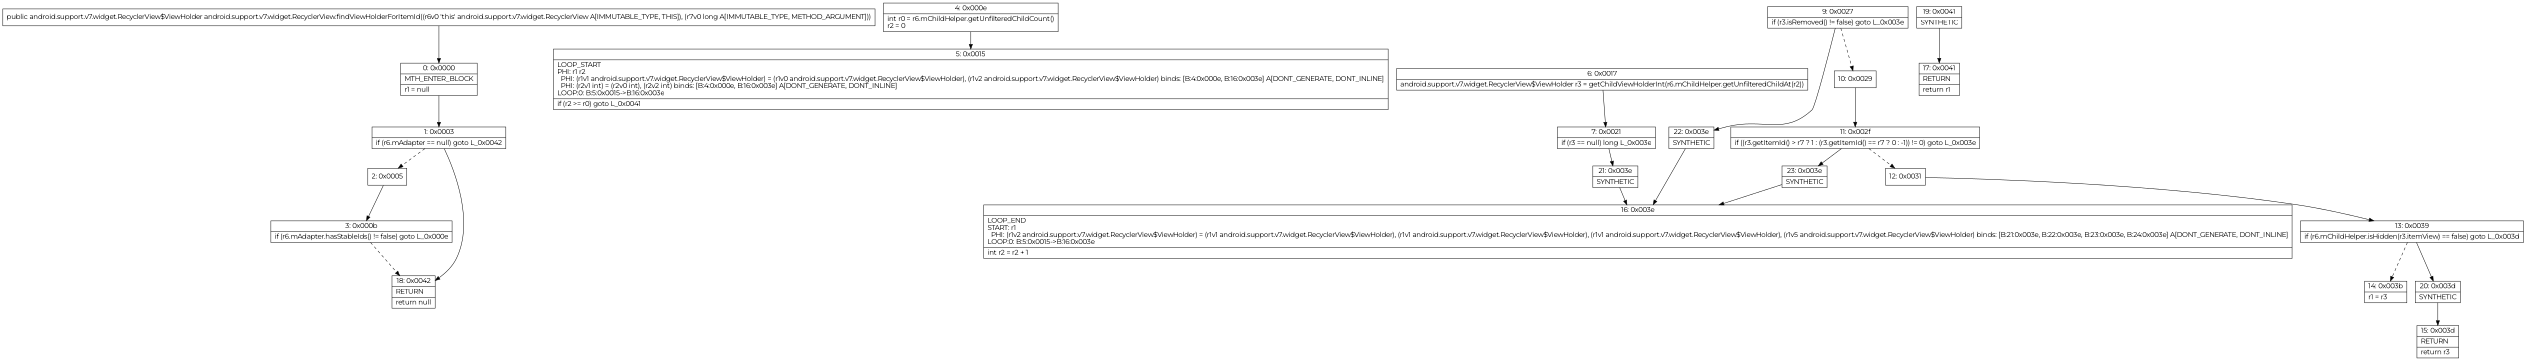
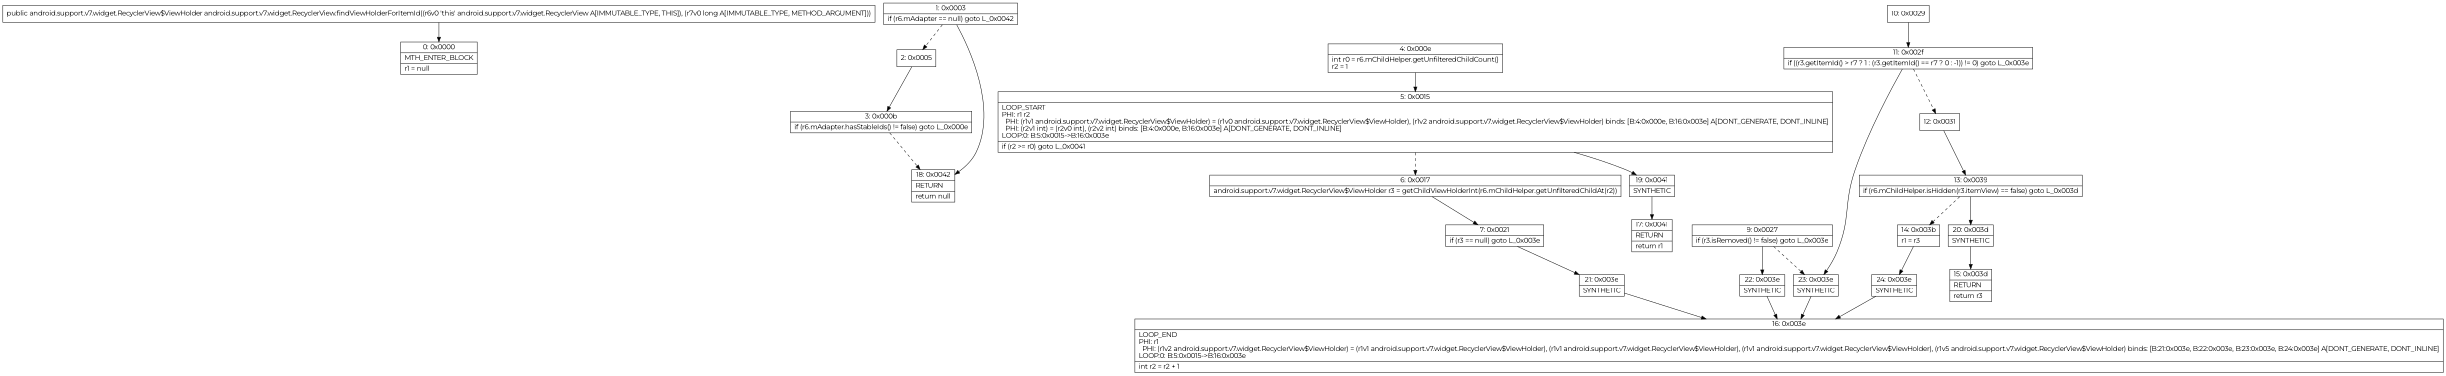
node "4: 0x000e": text "r2 = 0" -> "r2 = 1"
edge "9: 0x0027" -> "10: 0x0029": now "9: 0x0027" -> "23: 0x003e"
edge "0: 0x0000" -> "1: 0x0003": removed
node "7: 0x0021": text "if (r3 == null) long L_0x003e" -> "if (r3 == null) goto L_0x003e"
edge "5: 0x0015" -> "6: 0x0017": added
edge "5: 0x0015" -> "19: 0x0041": added
node "16: 0x003e": text "START: r1" -> "PHI: r1"
node "24: 0x003e": added
